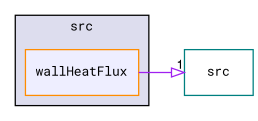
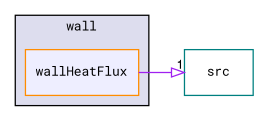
cluster "src": label "src" -> "wall"
